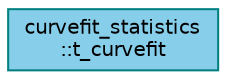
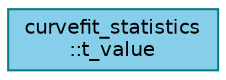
node "curvefit_statistics ::t_curvefit": label "curvefit_statistics ::t_curvefit" -> "curvefit_statistics ::t_value"
